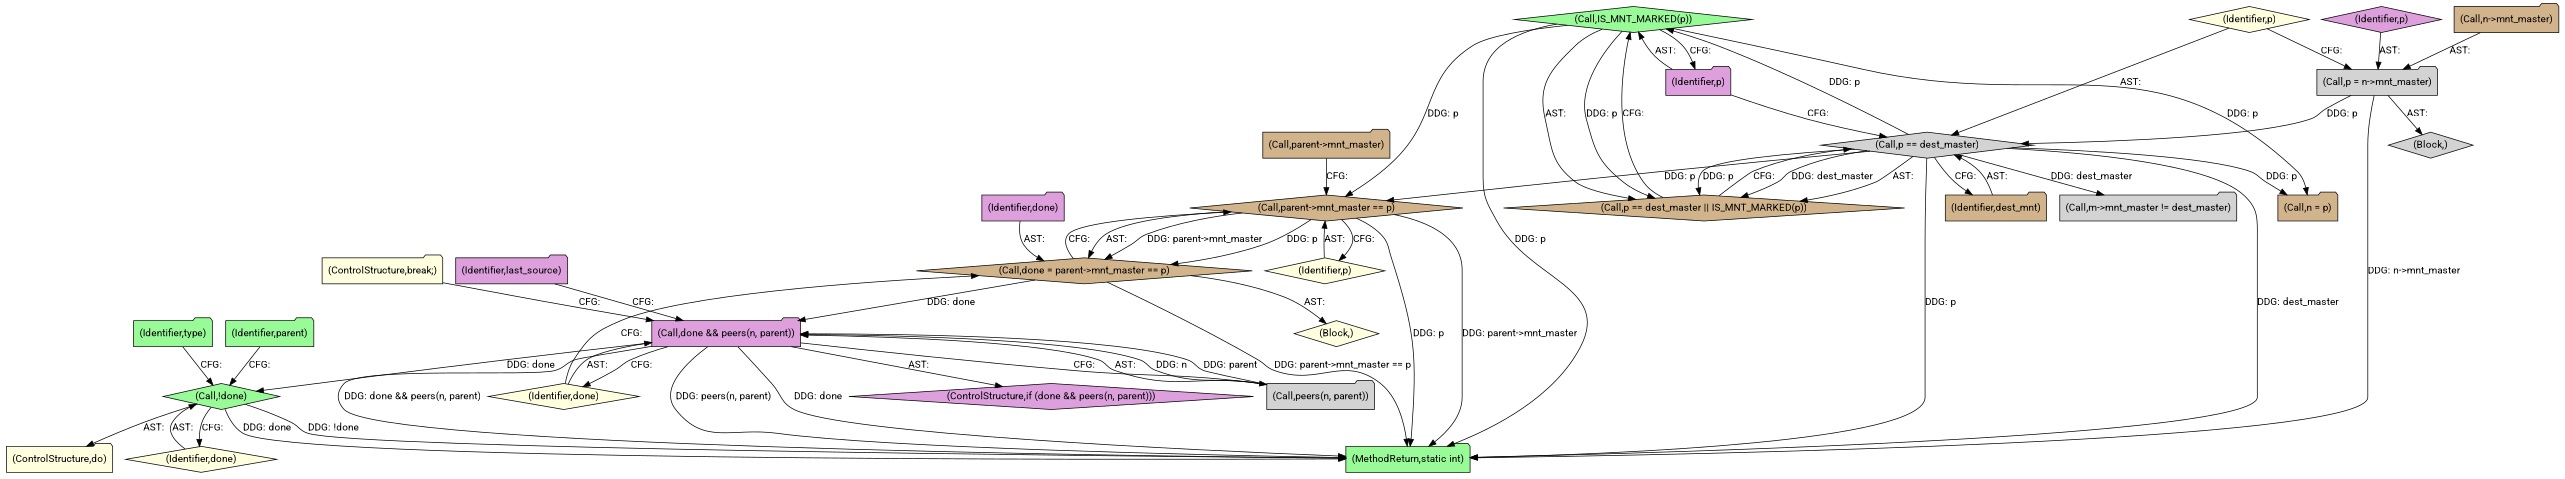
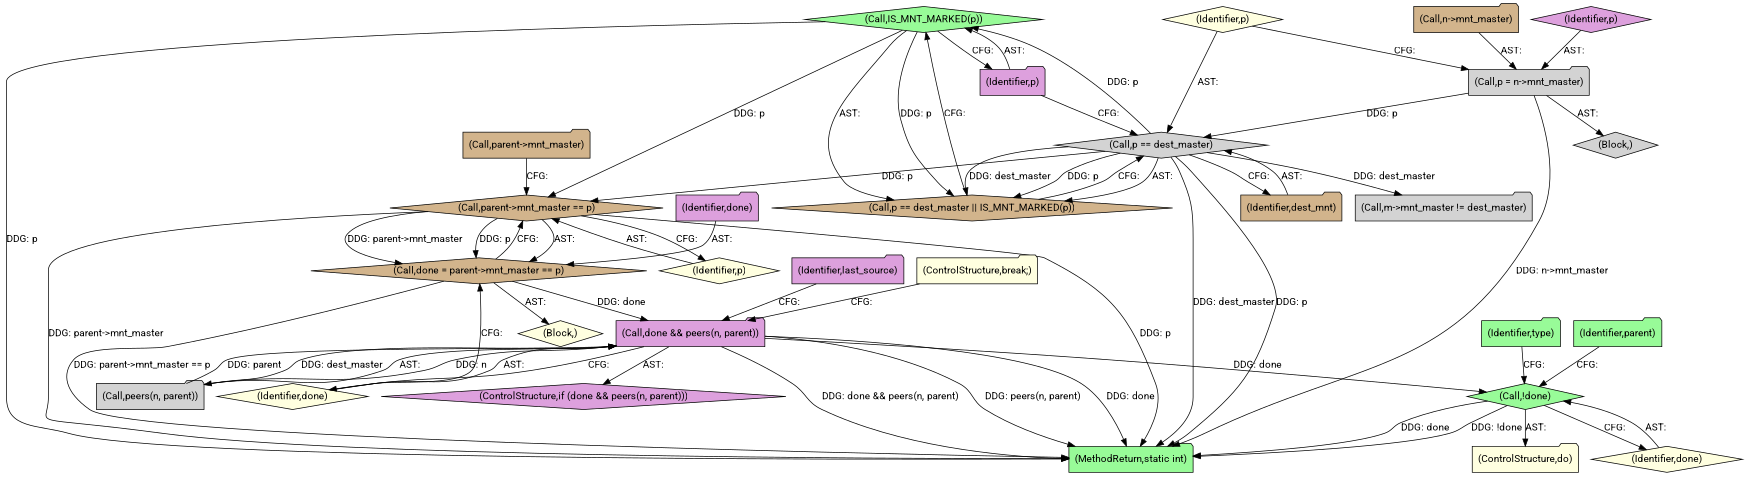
node "(Call,n = p)": removed
edge "(Call,done && peers(n, parent))" -> "(Call,peers(n, parent))": label "CFG: " -> "DDG: dest_master"
